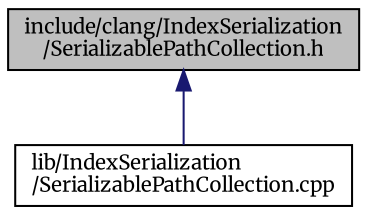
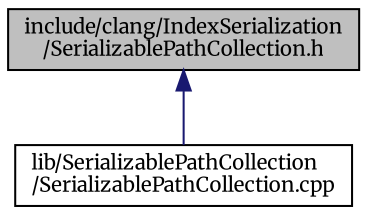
node "lib/IndexSerialization /SerializablePathCollection.cpp": label "lib/IndexSerialization /SerializablePathCollection.cpp" -> "lib/SerializablePathCollection /SerializablePathCollection.cpp"
